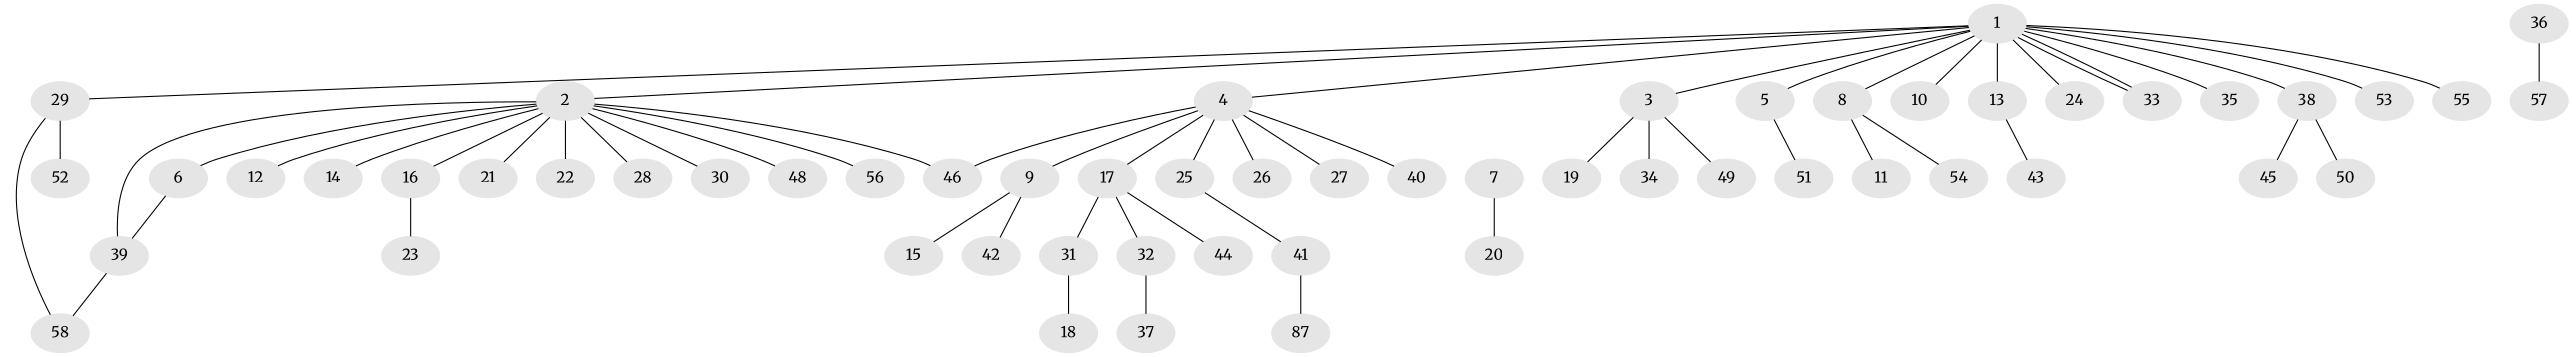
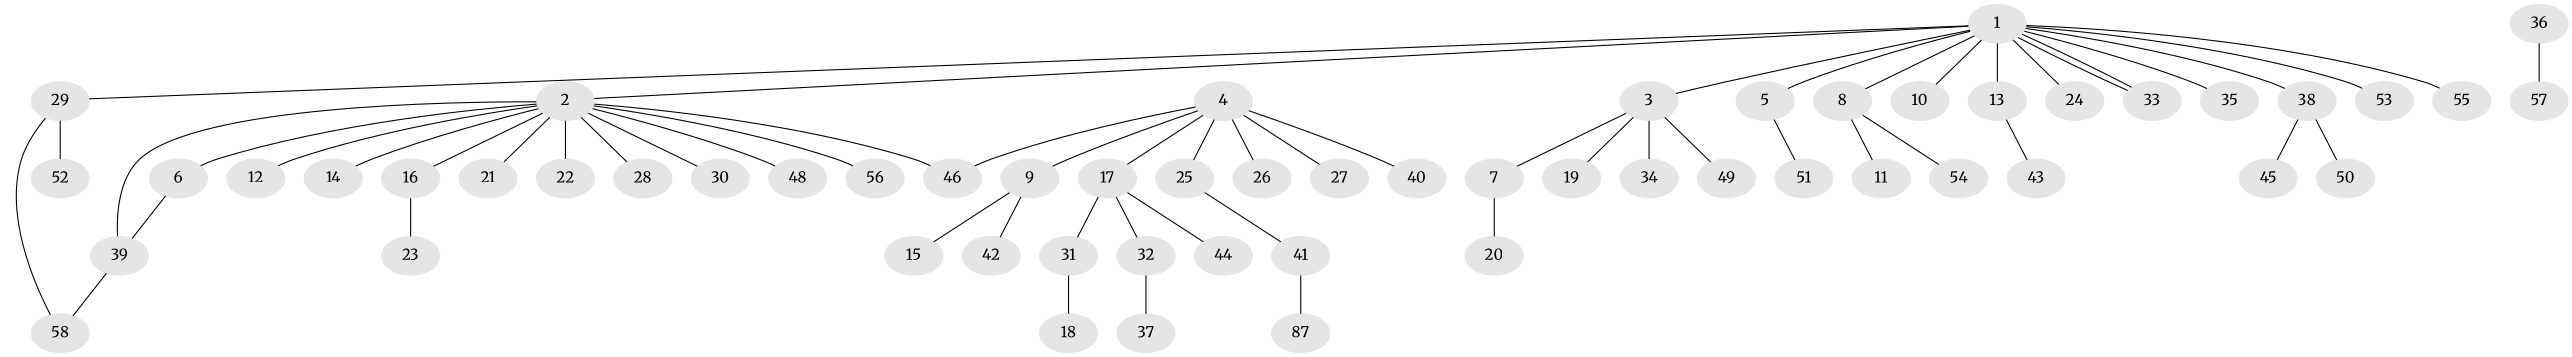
edge "1" -- "4": removed
edge "3" -- "7": added
